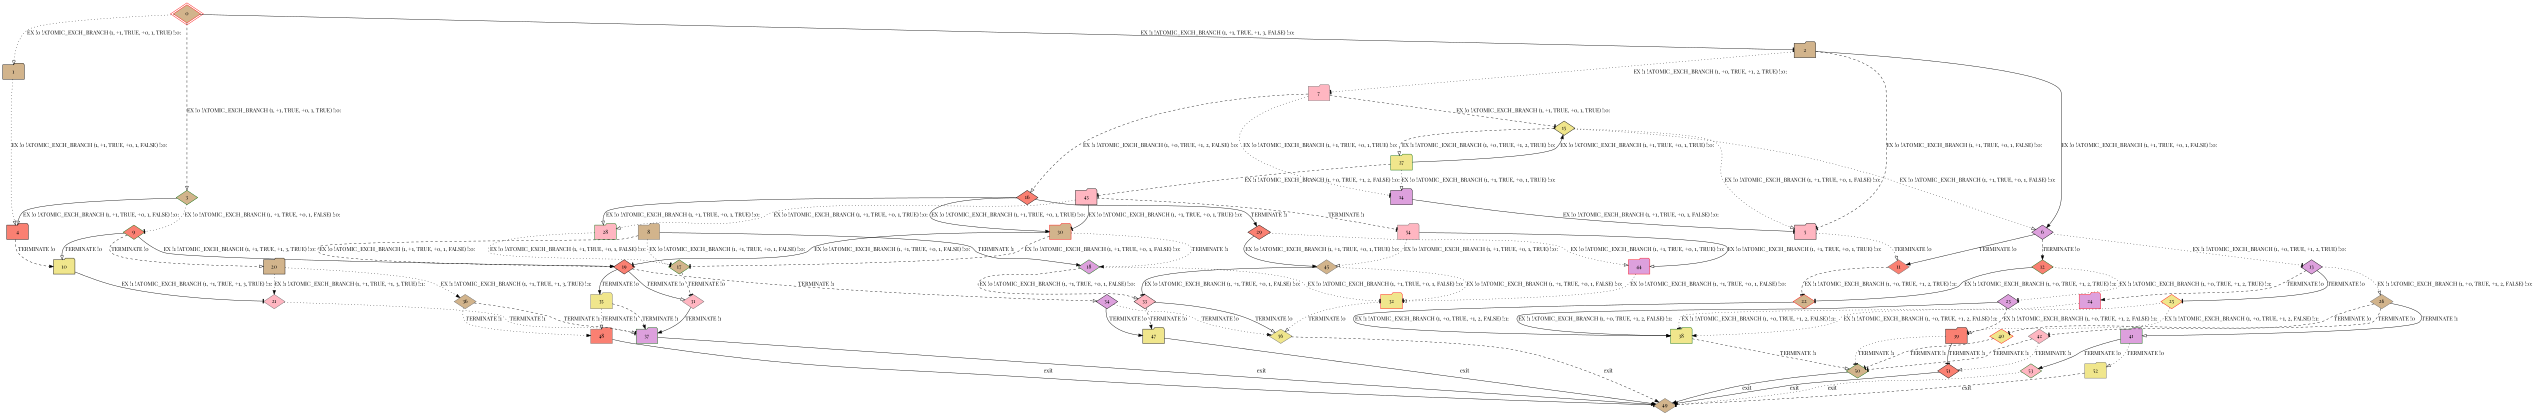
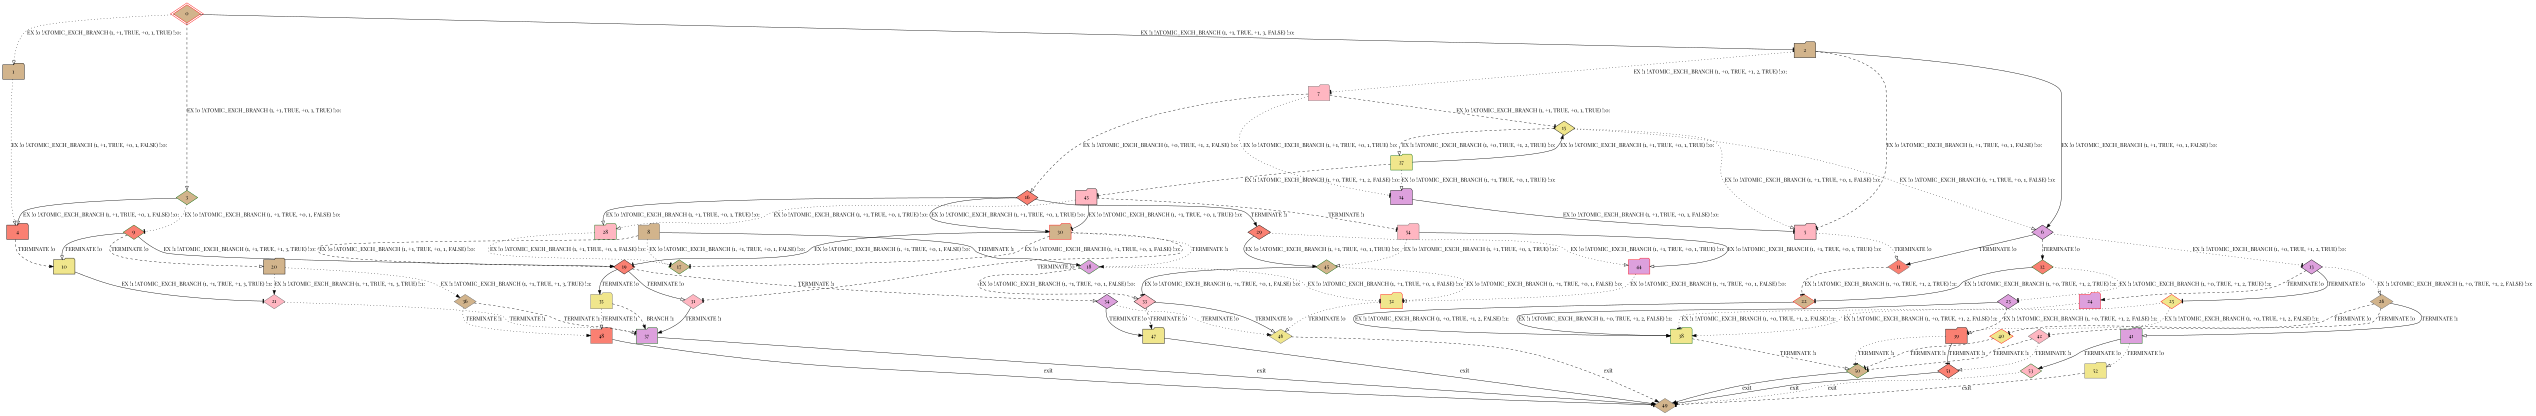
node "45": color gray40 -> darkgreen
edge "17" -> "31": now "30" -> "31"
edge "35" -> "37": label "TERMINATE !1" -> "BRANCH !1"
node "56": label "56" -> "46"
